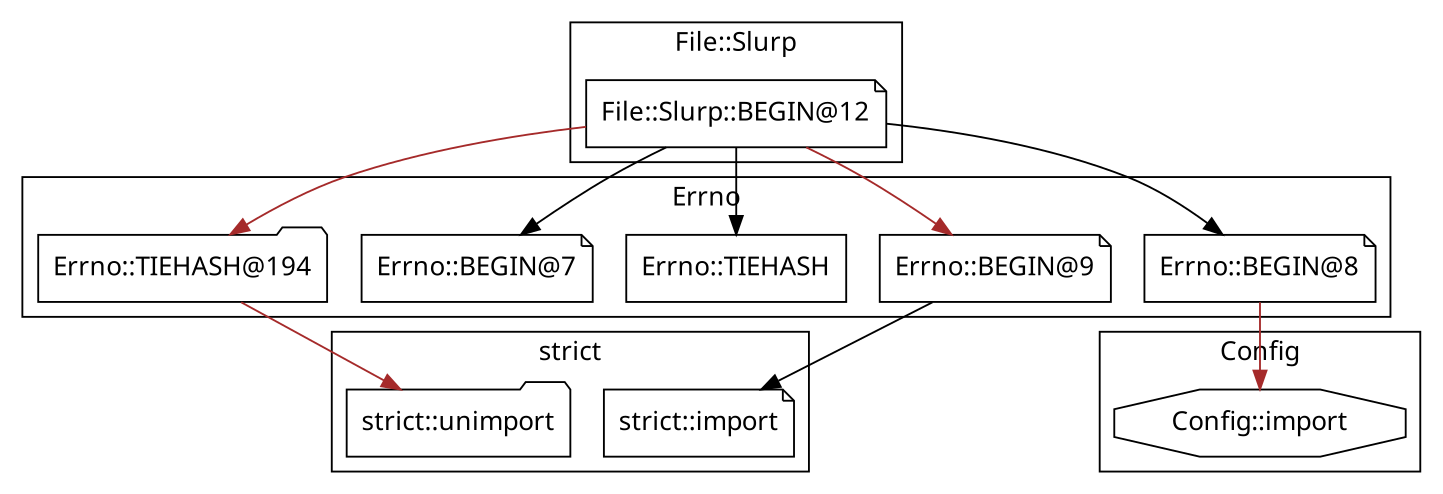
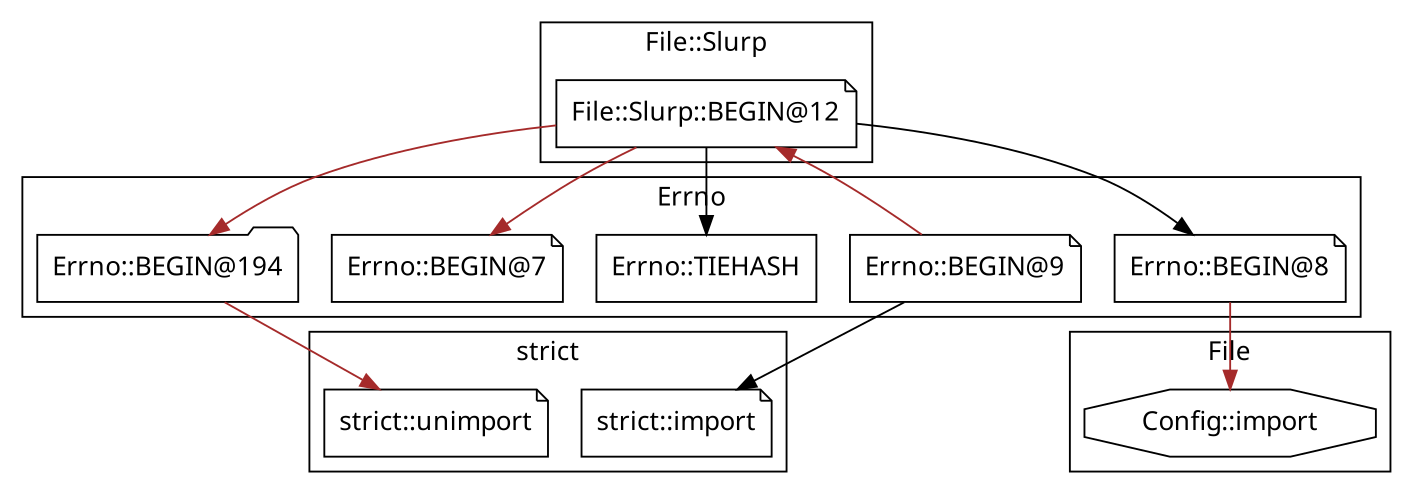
edge "File::Slurp::BEGIN@12" -> "Errno::BEGIN@7": color black -> brown
edge "File::Slurp::BEGIN@12" -> "Errno::BEGIN@9": reversed
node "Errno::TIEHASH@194": label "Errno::TIEHASH@194" -> "Errno::BEGIN@194"
cluster "Config": label "Config" -> "File"
node "strict::unimport": shape folder -> note
